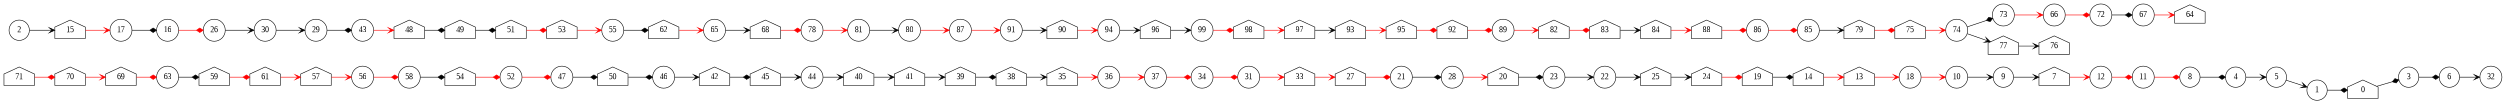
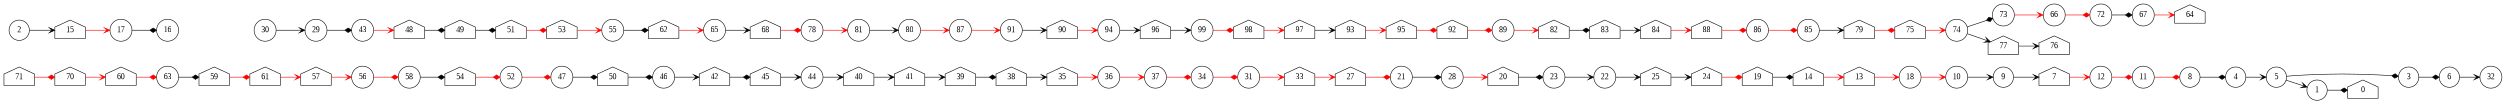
node "26": removed
edge "82" -> "83": color red -> black
node "69": label "69" -> "60"
edge "0" -> "3": now "5" -> "3"
